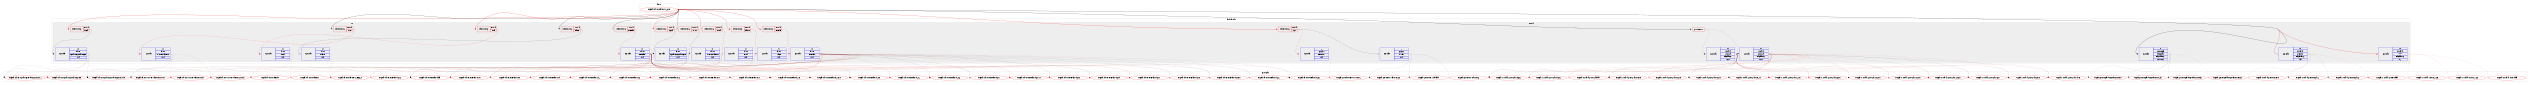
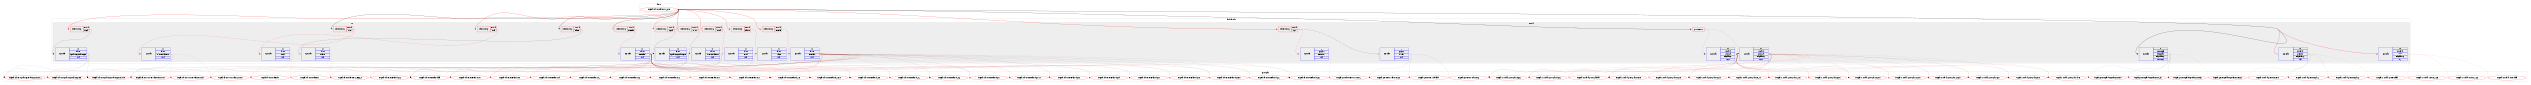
node "portage://dev-db/mysql-connector-c-6.1.11-r2": label "portage://dev-db/mysql-connector-c-6.1.11-r2" -> "portage://dev-db/mysql-use-c-6.1.11-r2"
